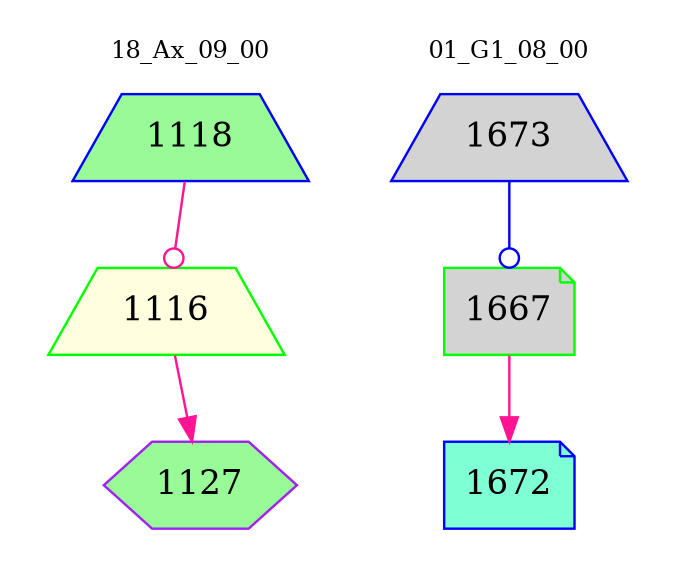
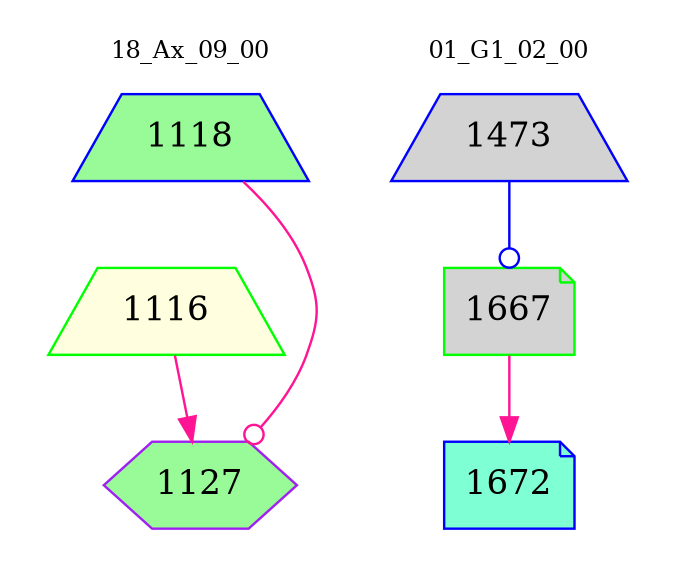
cluster "01_G1_08_00": label "01_G1_08_00" -> "01_G1_02_00"
node "1673": label "1673" -> "1473"
edge "1118" -> "1116": now "1118" -> "1127"
